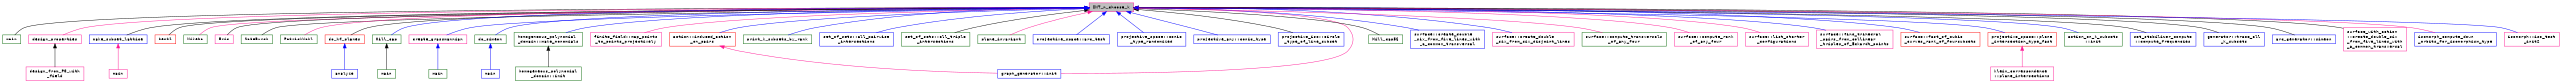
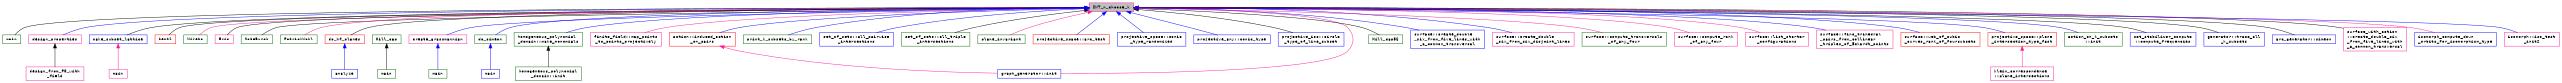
edge "design_properties" -> "INT_n_choose_k": color deeppink -> blue
edge "Hill_cap" -> "INT_n_choose_k": removed
node "projective_space::arc_test": color blue -> red
node "surface::fast_of_cubic _curves_rank_of_foursubsets": label "surface::fast_of_cubic _curves_rank_of_foursubsets" -> "surface::web_of_cubic _curves_rank_of_foursubsets"
